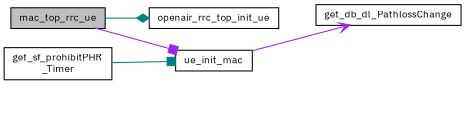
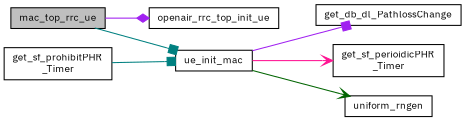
edge "mac_top_rrc_ue" -> "openair_rrc_top_init_ue": color teal -> purple
edge "mac_top_rrc_ue" -> "ue_init_mac": color purple -> teal
edge "ue_init_mac" -> "get_db_dl_PathlossChange": arrowhead vee -> box
node "get_sf_perioidicPHR _Timer": added
node "uniform_rngen": added
